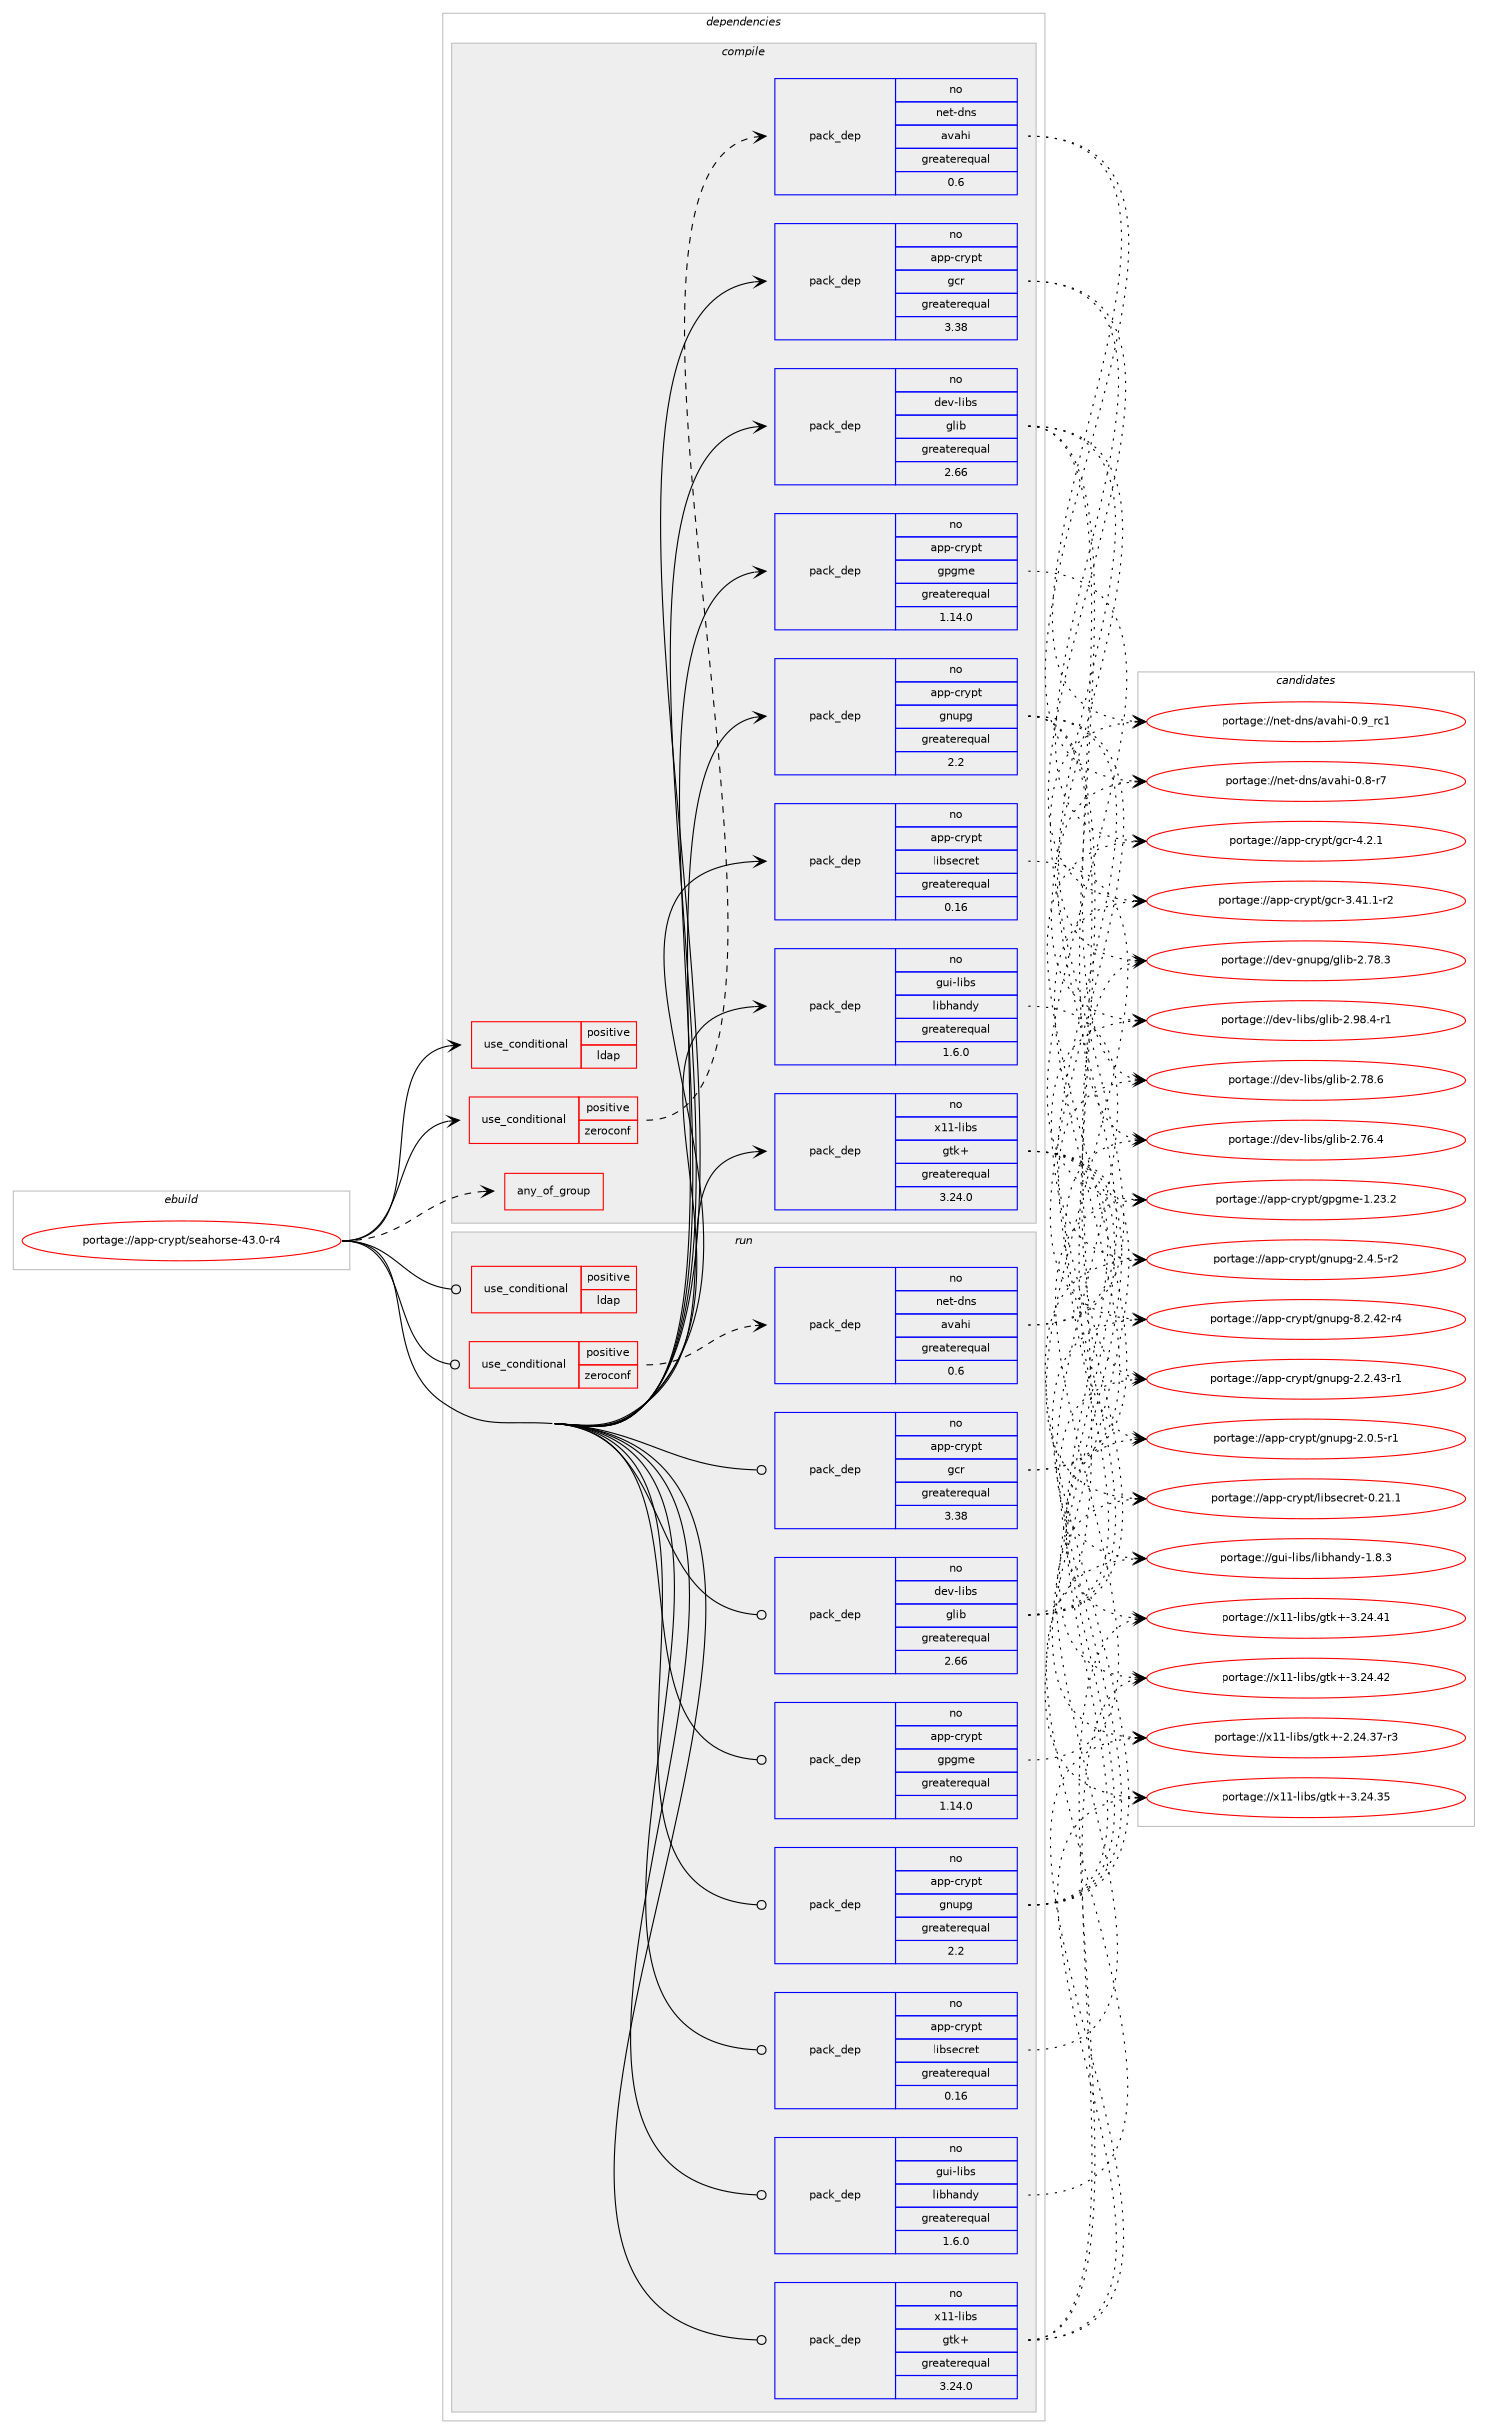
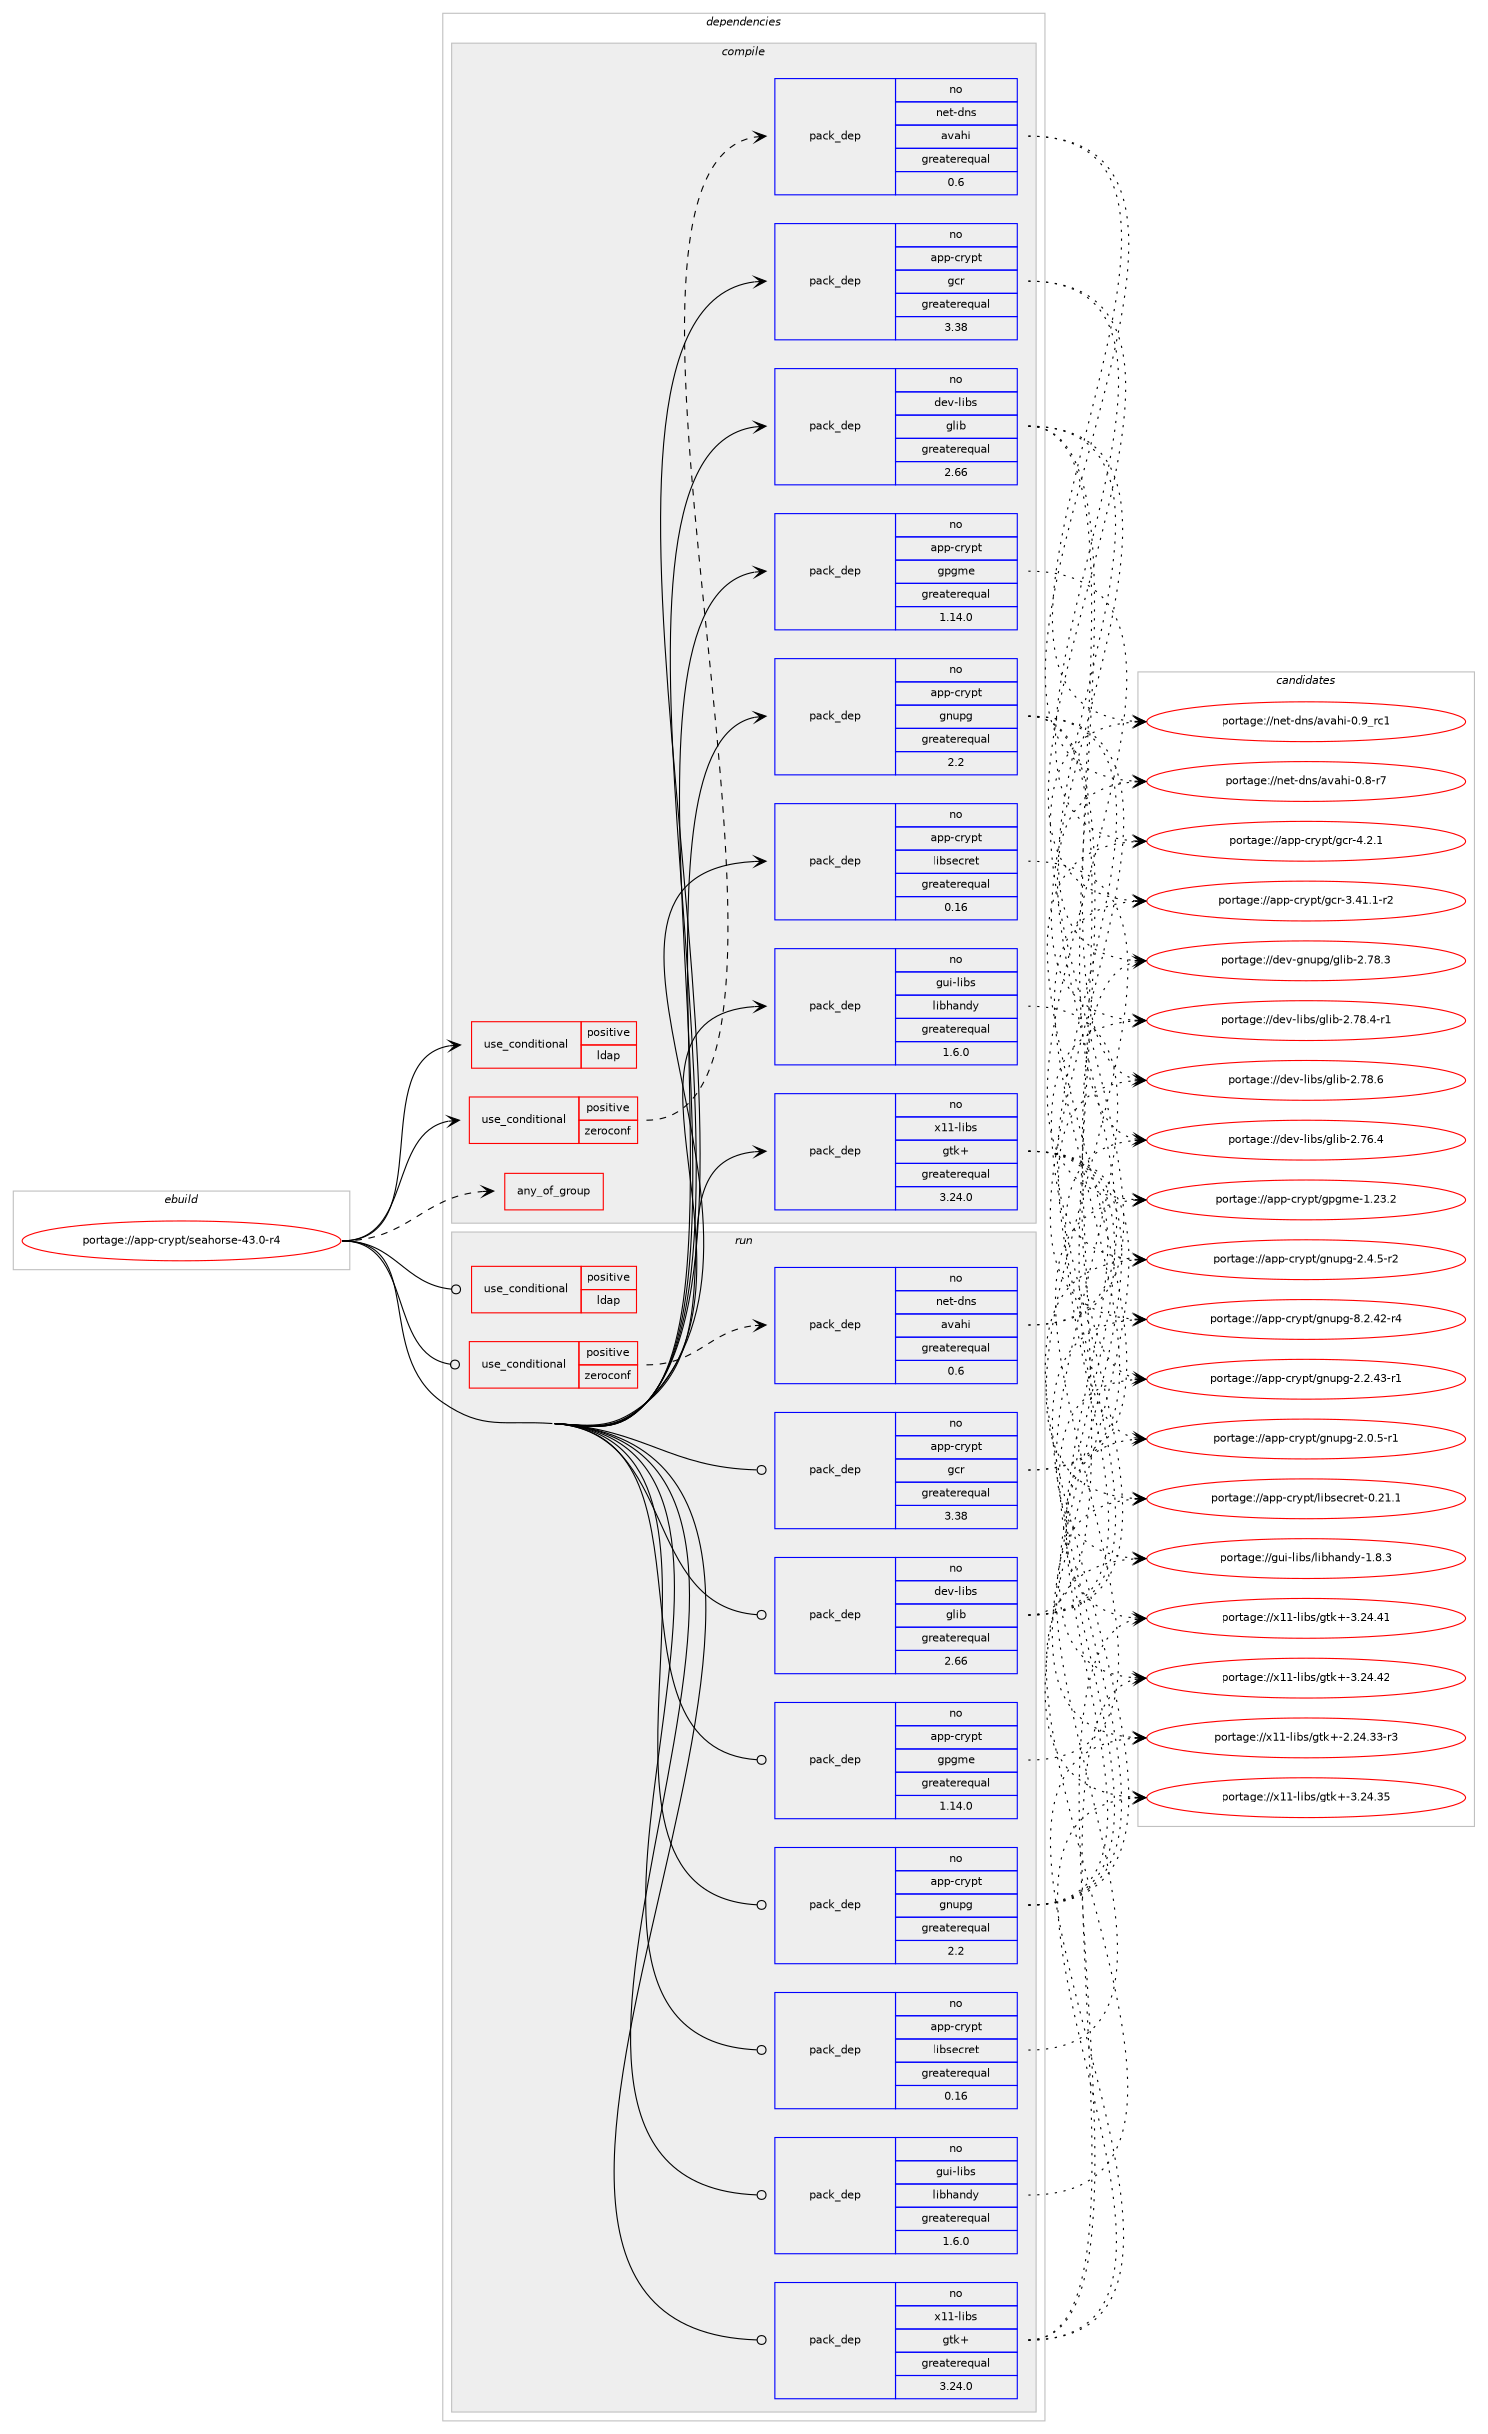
node "portage://dev-libs/glib-2.98.4-r1": label "portage://dev-libs/glib-2.98.4-r1" -> "portage://dev-libs/glib-2.78.4-r1"
node "portage://x11-libs/gtk+-2.24.37-r3": label "portage://x11-libs/gtk+-2.24.37-r3" -> "portage://x11-libs/gtk+-2.24.33-r3"
